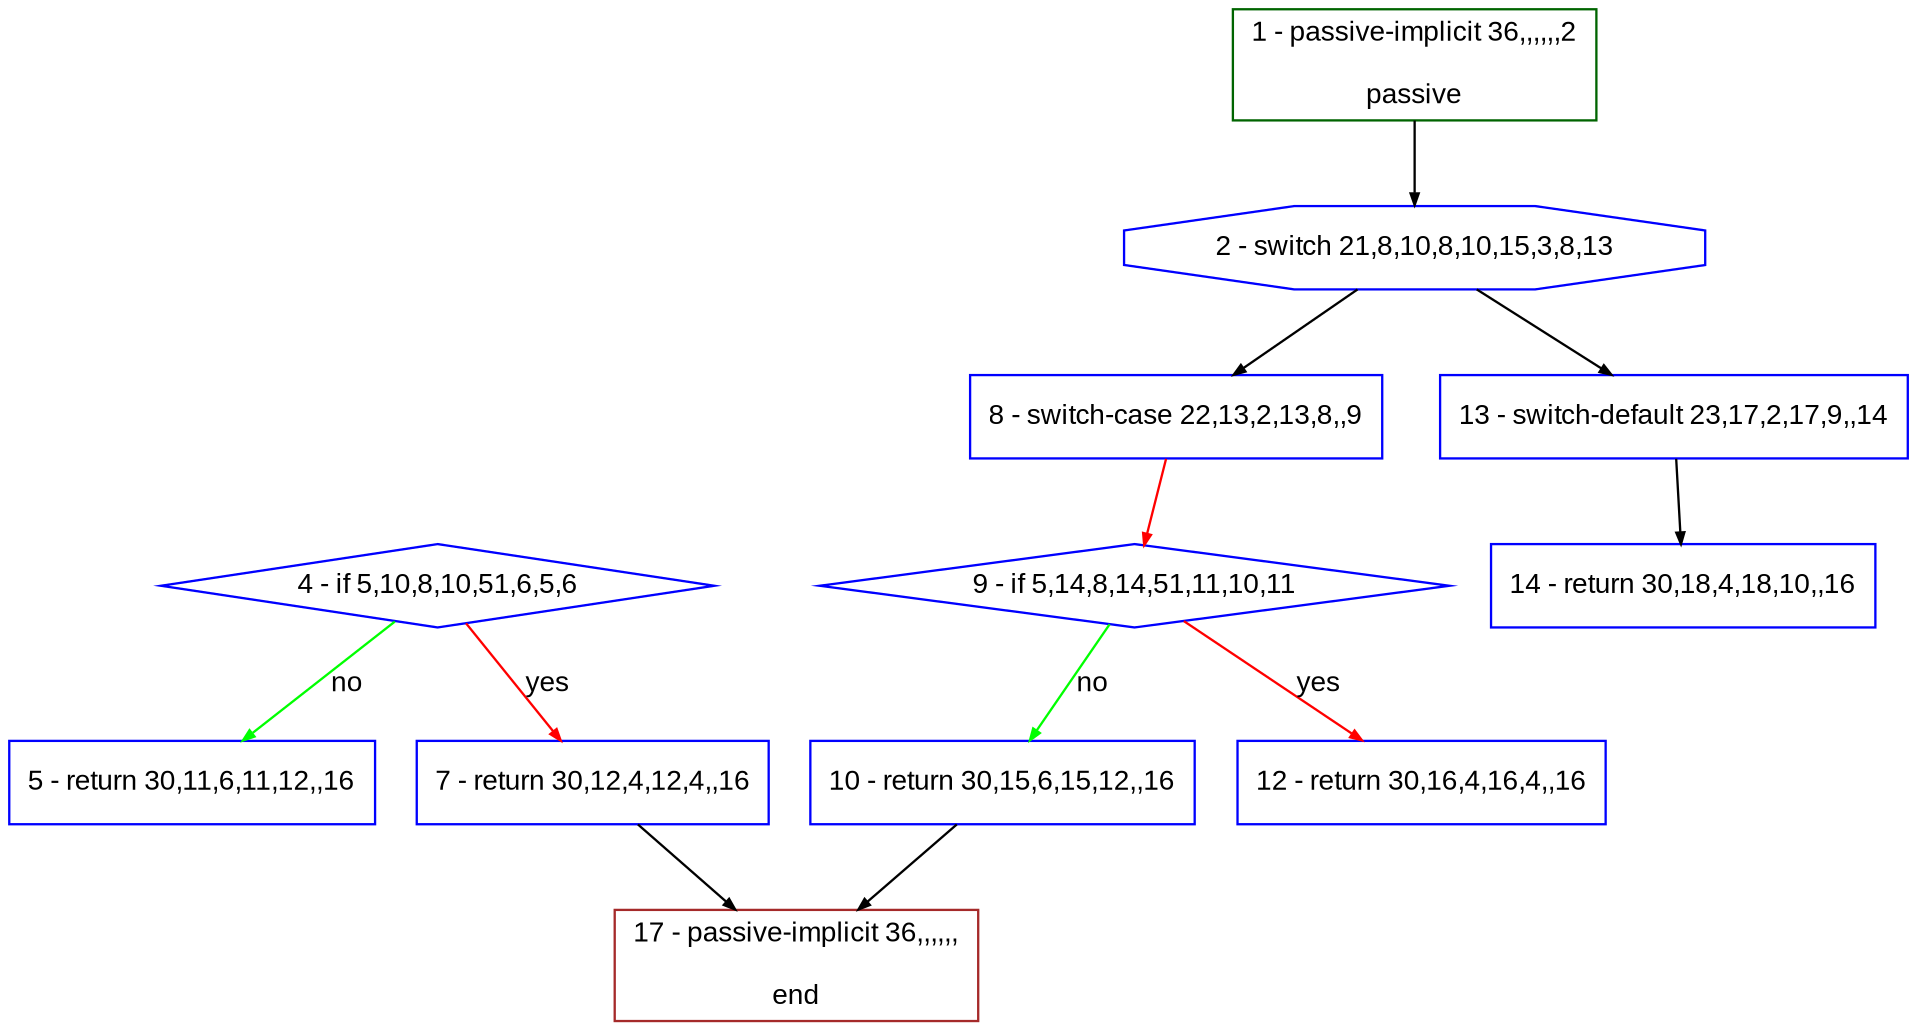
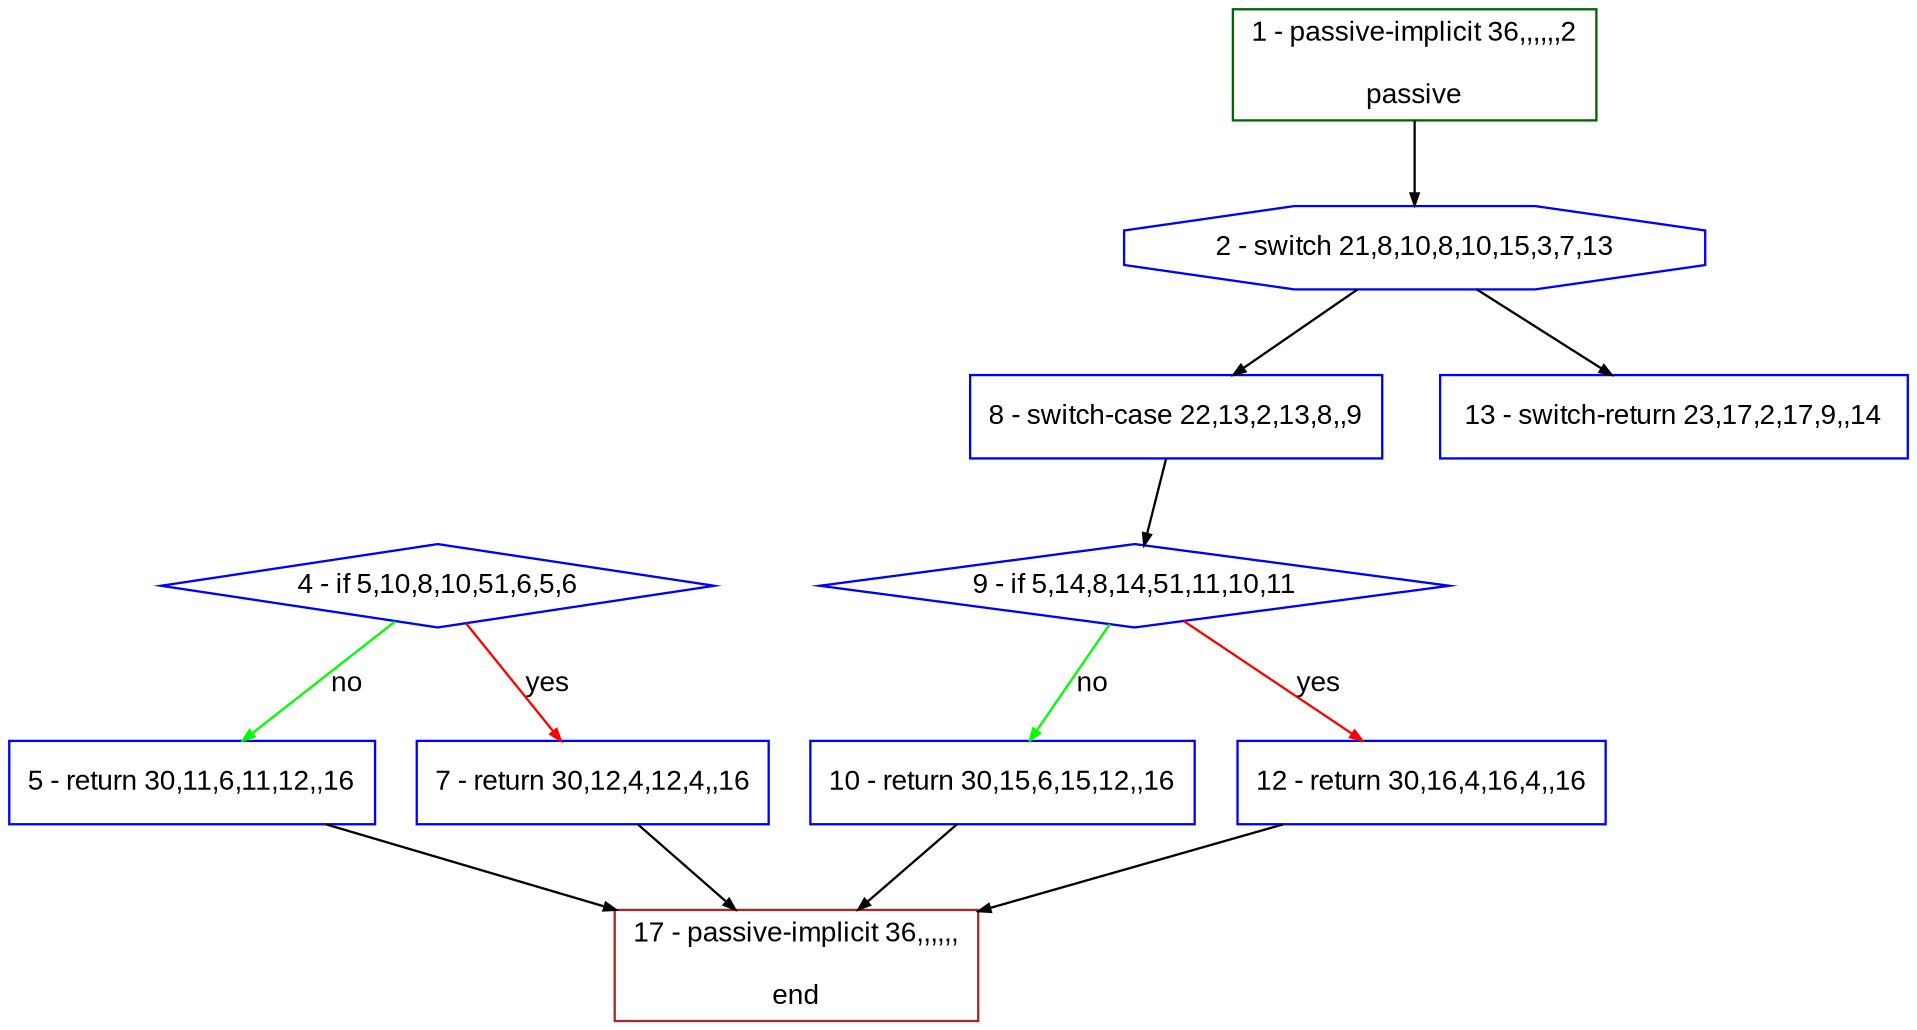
node "2 - switch 21,8,10,8,10,15,3,8,13": label "2 - switch 21,8,10,8,10,15,3,8,13" -> "2 - switch 21,8,10,8,10,15,3,7,13"
node "13 - switch-default 23,17,2,17,9,,14": label "13 - switch-default 23,17,2,17,9,,14" -> "13 - switch-return 23,17,2,17,9,,14"
edge "8 - switch-case 22,13,2,13,8,,9" -> "9 - if 5,14,8,14,51,11,10,11": color #ff0000 -> #000000
node "14 - return 30,18,4,18,10,,16": removed
edge "5 - return 30,11,6,11,12,,16" -> "17 - passive-implicit 36,,,,,, end": added
edge "12 - return 30,16,4,16,4,,16" -> "17 - passive-implicit 36,,,,,, end": added
